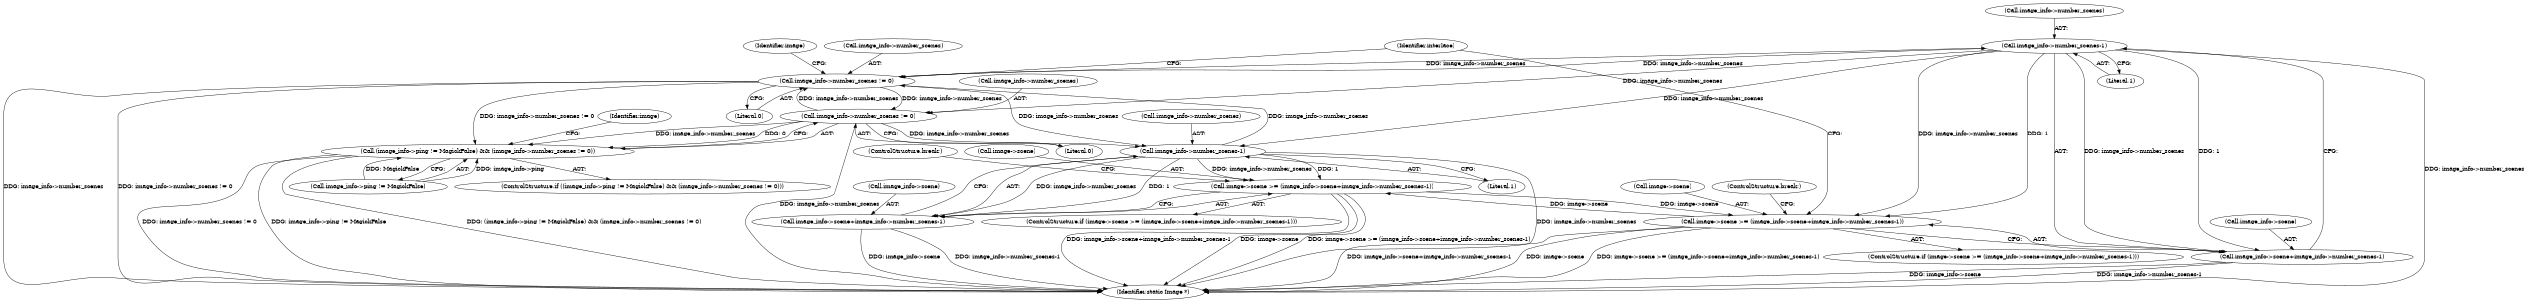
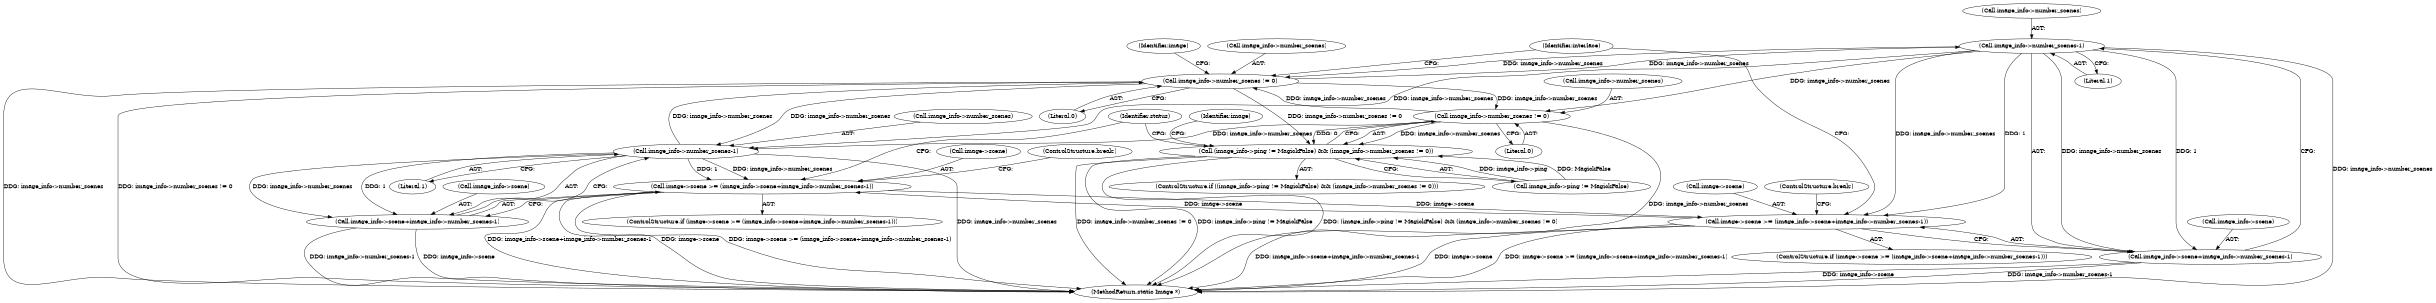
node "(Identifier,status)": added
node "(Identifier,static Image *)": label "(Identifier,static Image *)" -> "(MethodReturn,static Image *)"
